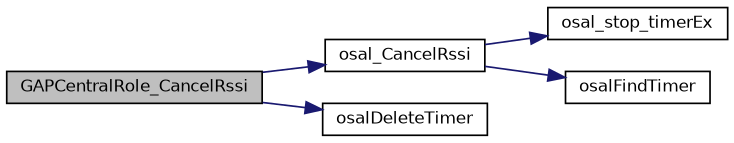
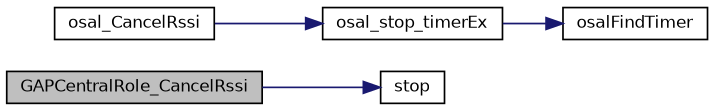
edge "GAPCentralRole_CancelRssi" -> "osal_CancelRssi": removed
edge "osal_CancelRssi" -> "osalFindTimer": now "osal_stop_timerEx" -> "osalFindTimer"
node "osalDeleteTimer": label "osalDeleteTimer" -> "stop"
